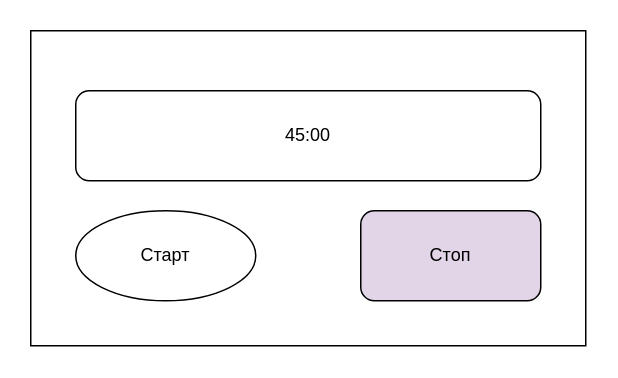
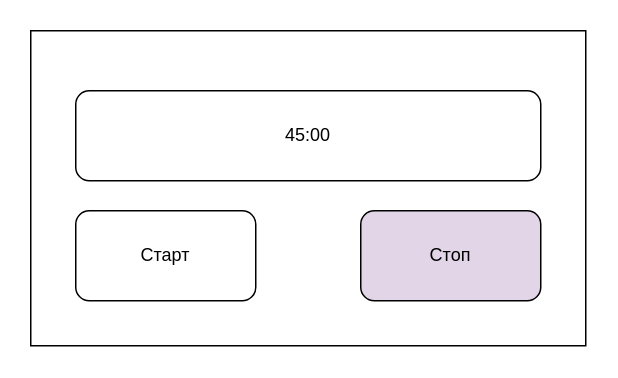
node "Cтарт": shape ellipse -> rounded rectangle
